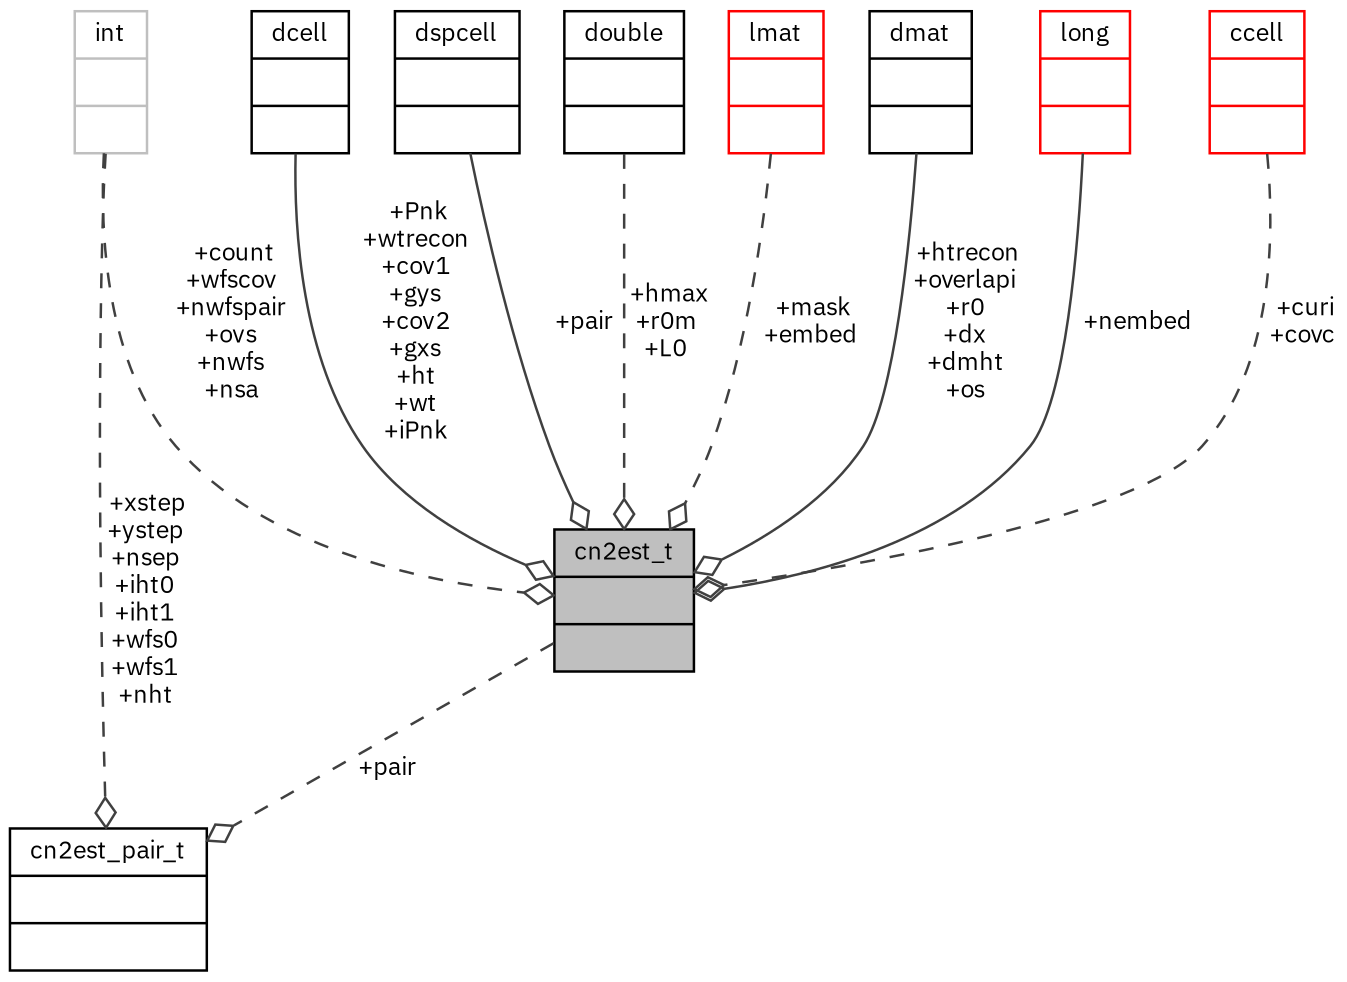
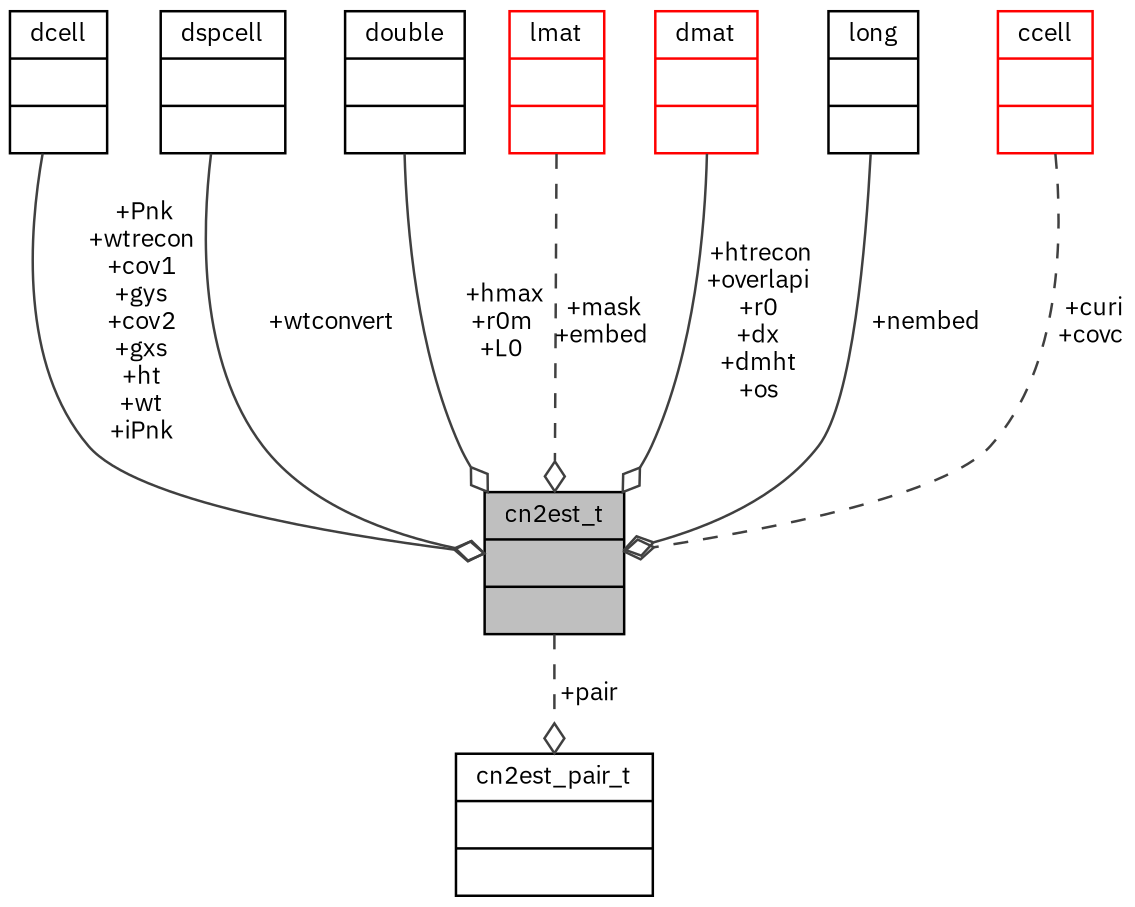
node "int": removed
node "dmat": color black -> red
node "long": color red -> black
edge "dspcell" -> "cn2est_t": label " +pair" -> " +wtconvert"
edge "double" -> "cn2est_t": style dashed -> solid
